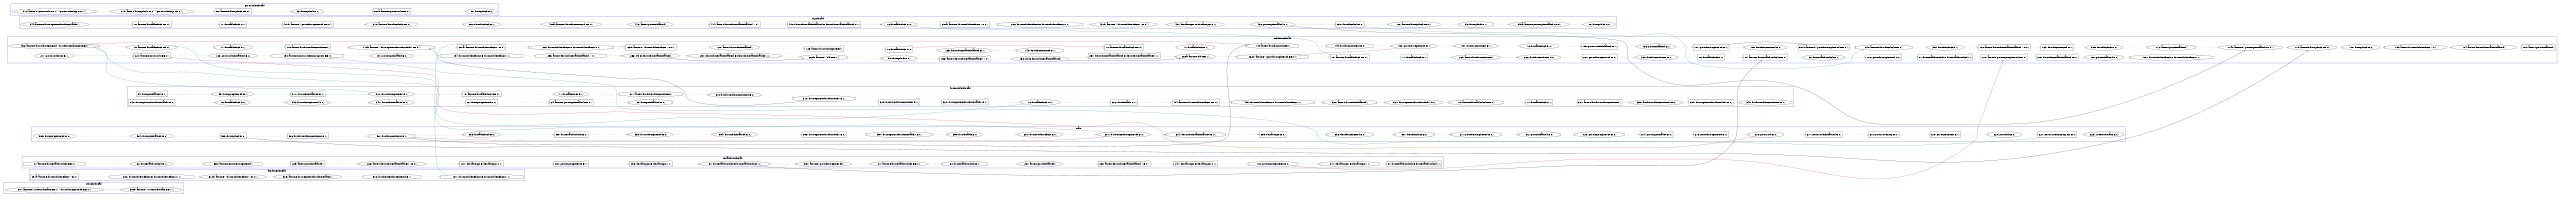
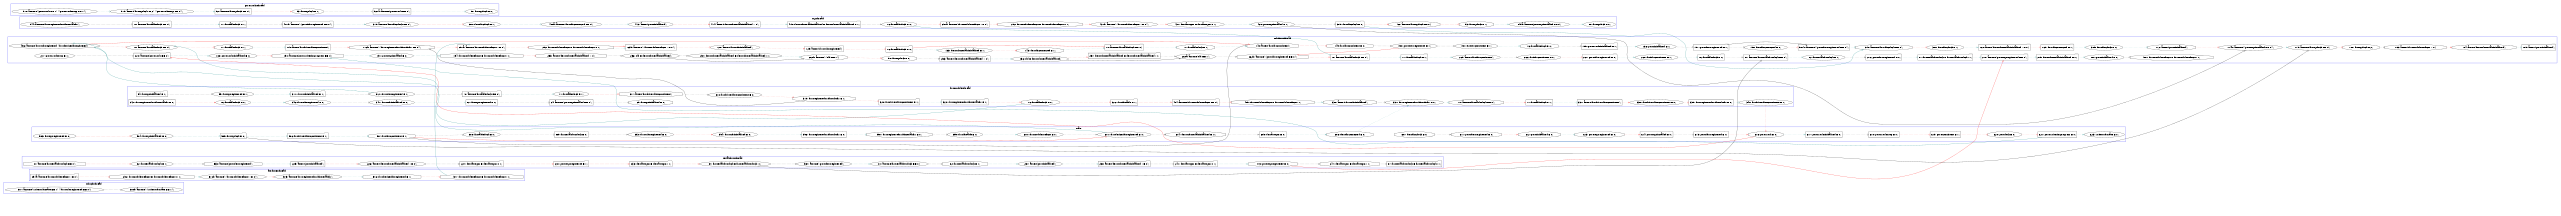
edge "606: dev_disconnected = 0;" -> "607: dev_disc_lock = 0;": now "606: dev_disconnected = 0;" -> "331: drv_registered_with_usb_fw = 0;"
